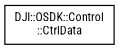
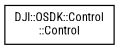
node "DJI::OSDK::Control ::CtrlData": label "DJI::OSDK::Control ::CtrlData" -> "DJI::OSDK::Control ::Control"
